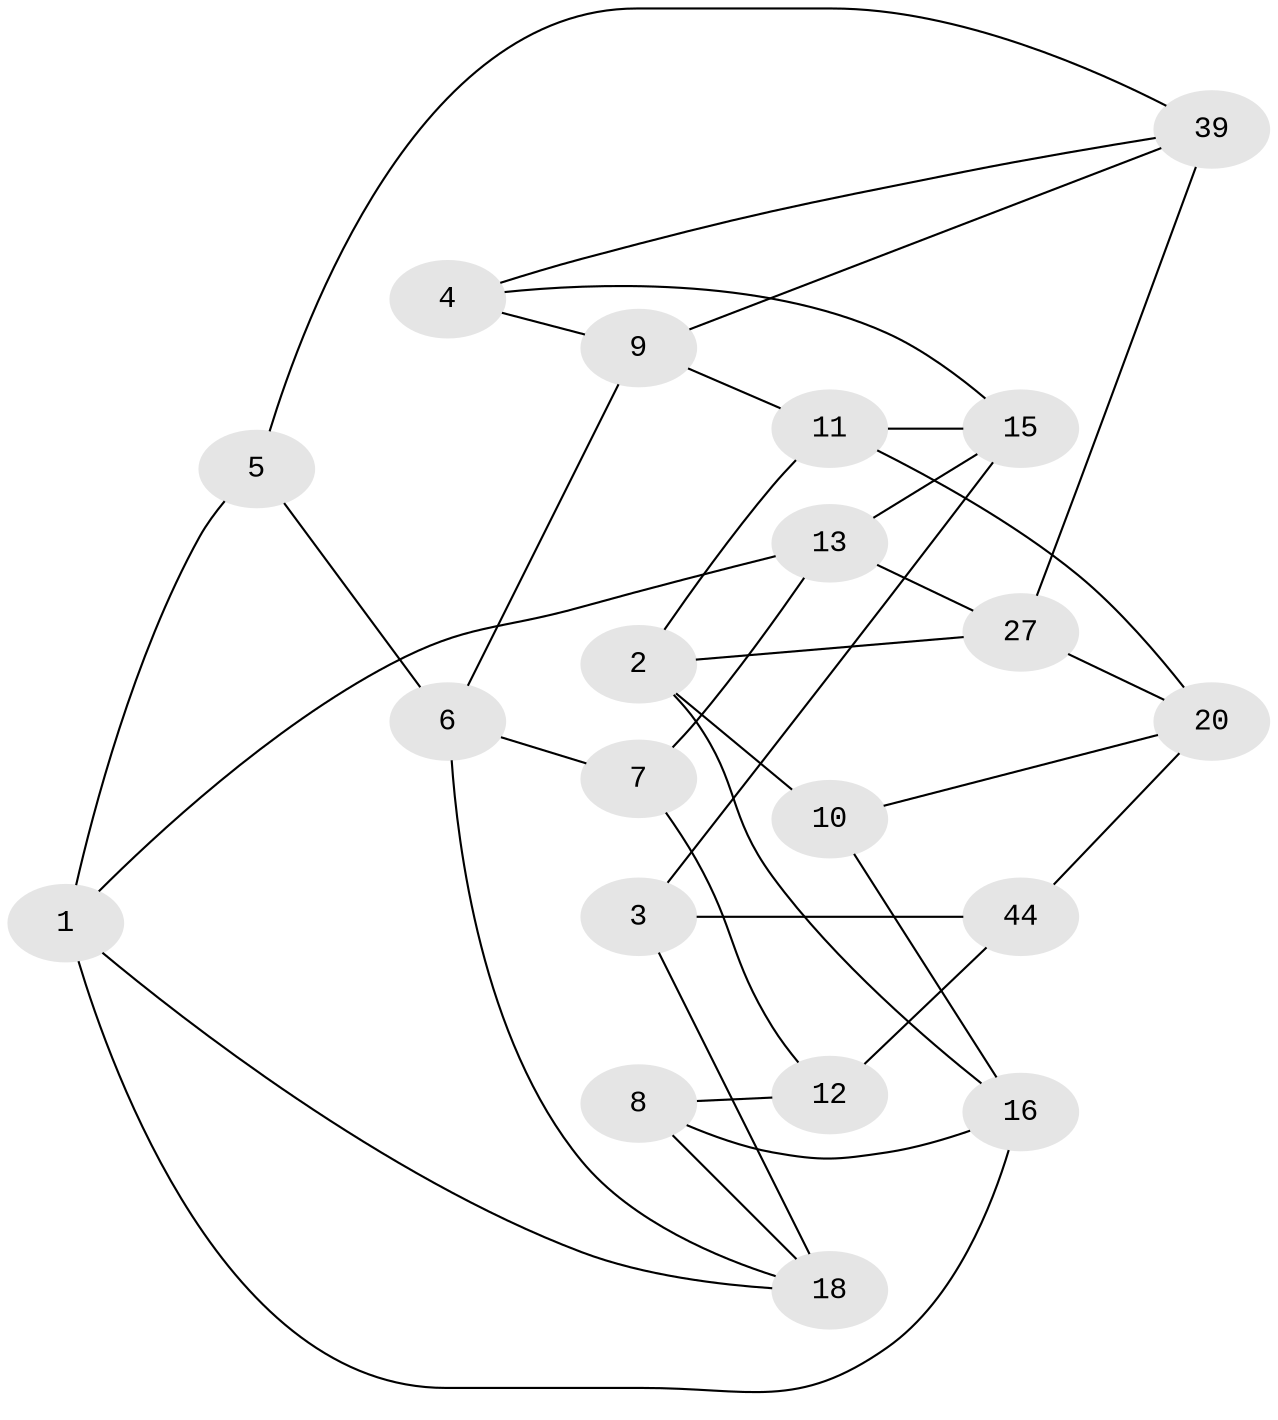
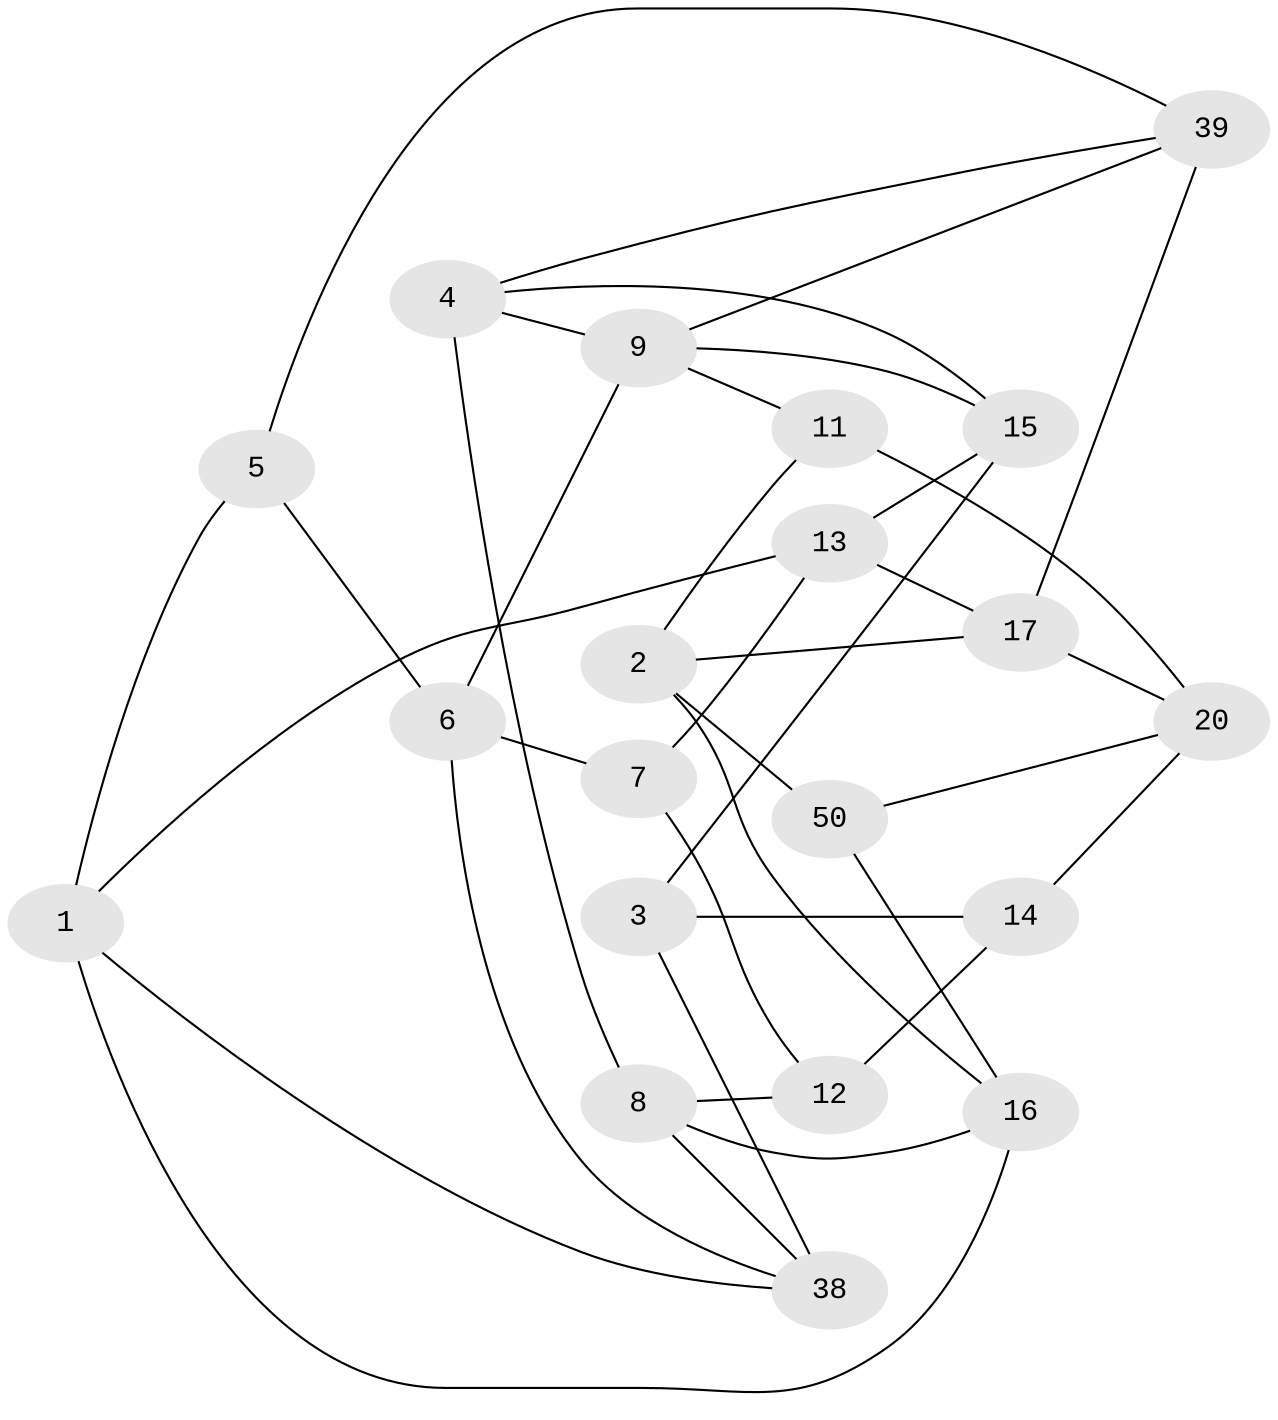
edge "11" -- "15": now "9" -- "15"
node "27": label "27" -> "17"
edge "4" -- "8": added
node "10": label "10" -> "50"
node "44": label "44" -> "14"
node "18": label "18" -> "38"
